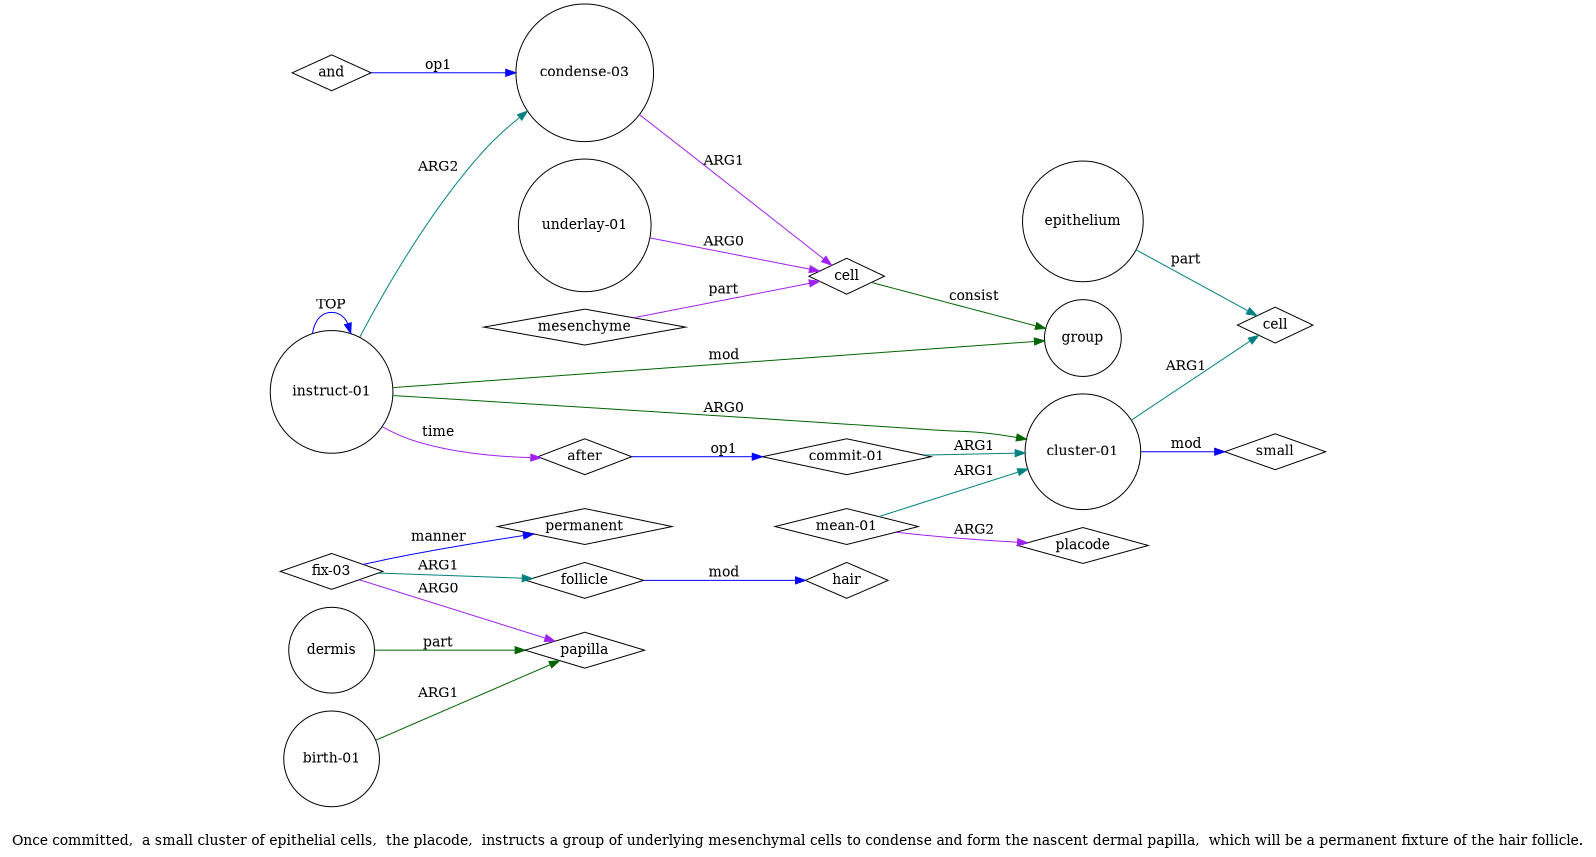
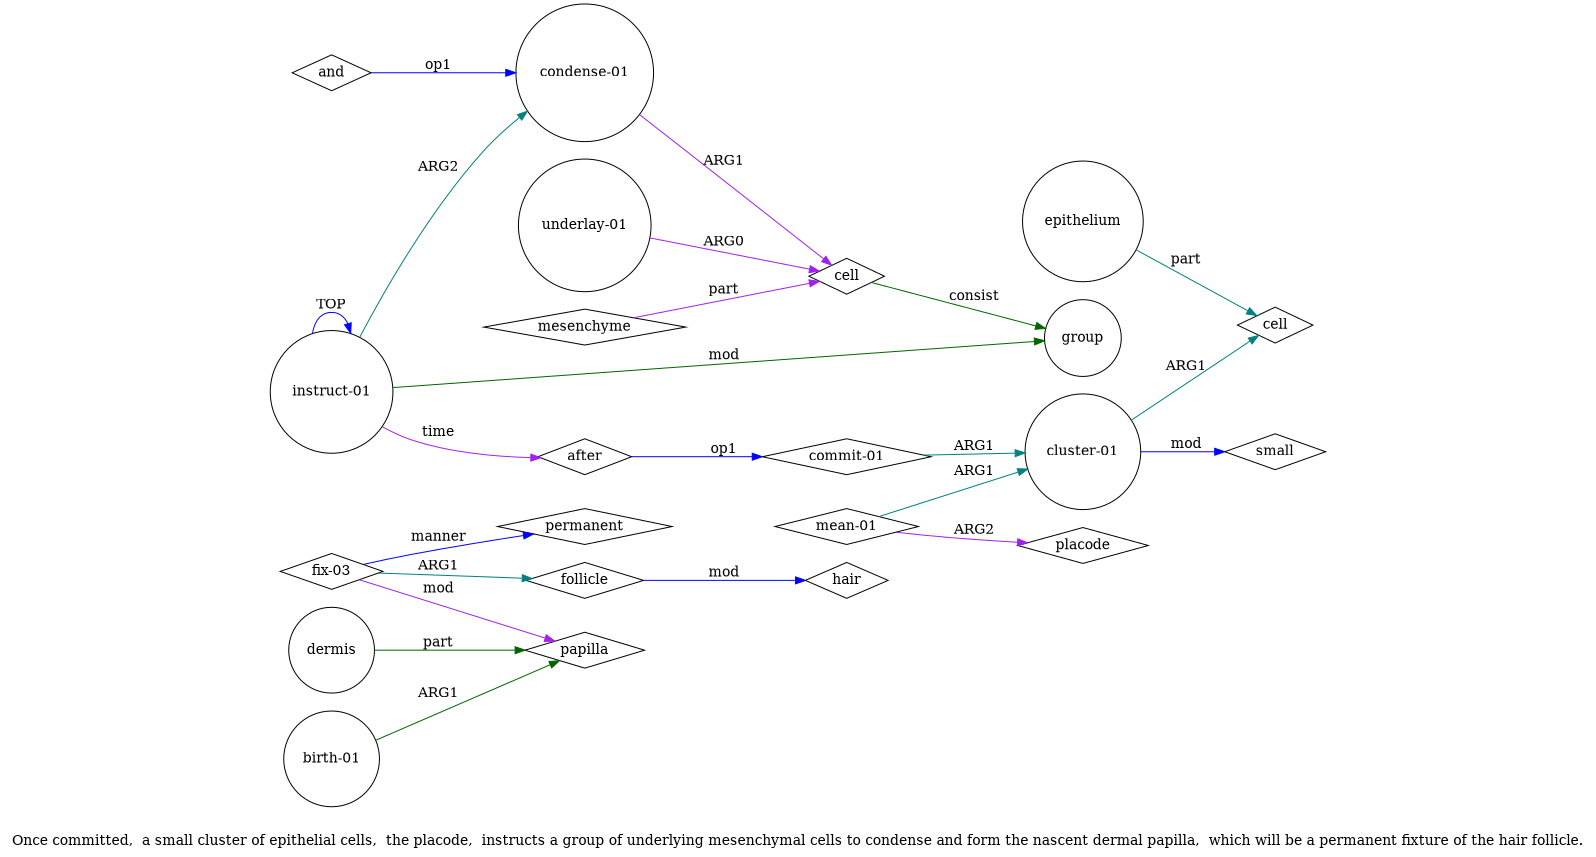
node "condense-03": label "condense-03" -> "condense-01"
edge "instruct-01" -> "cluster-01": removed, label "ARG0"
edge "fix-03" -> "papilla": label "ARG0" -> "mod"
